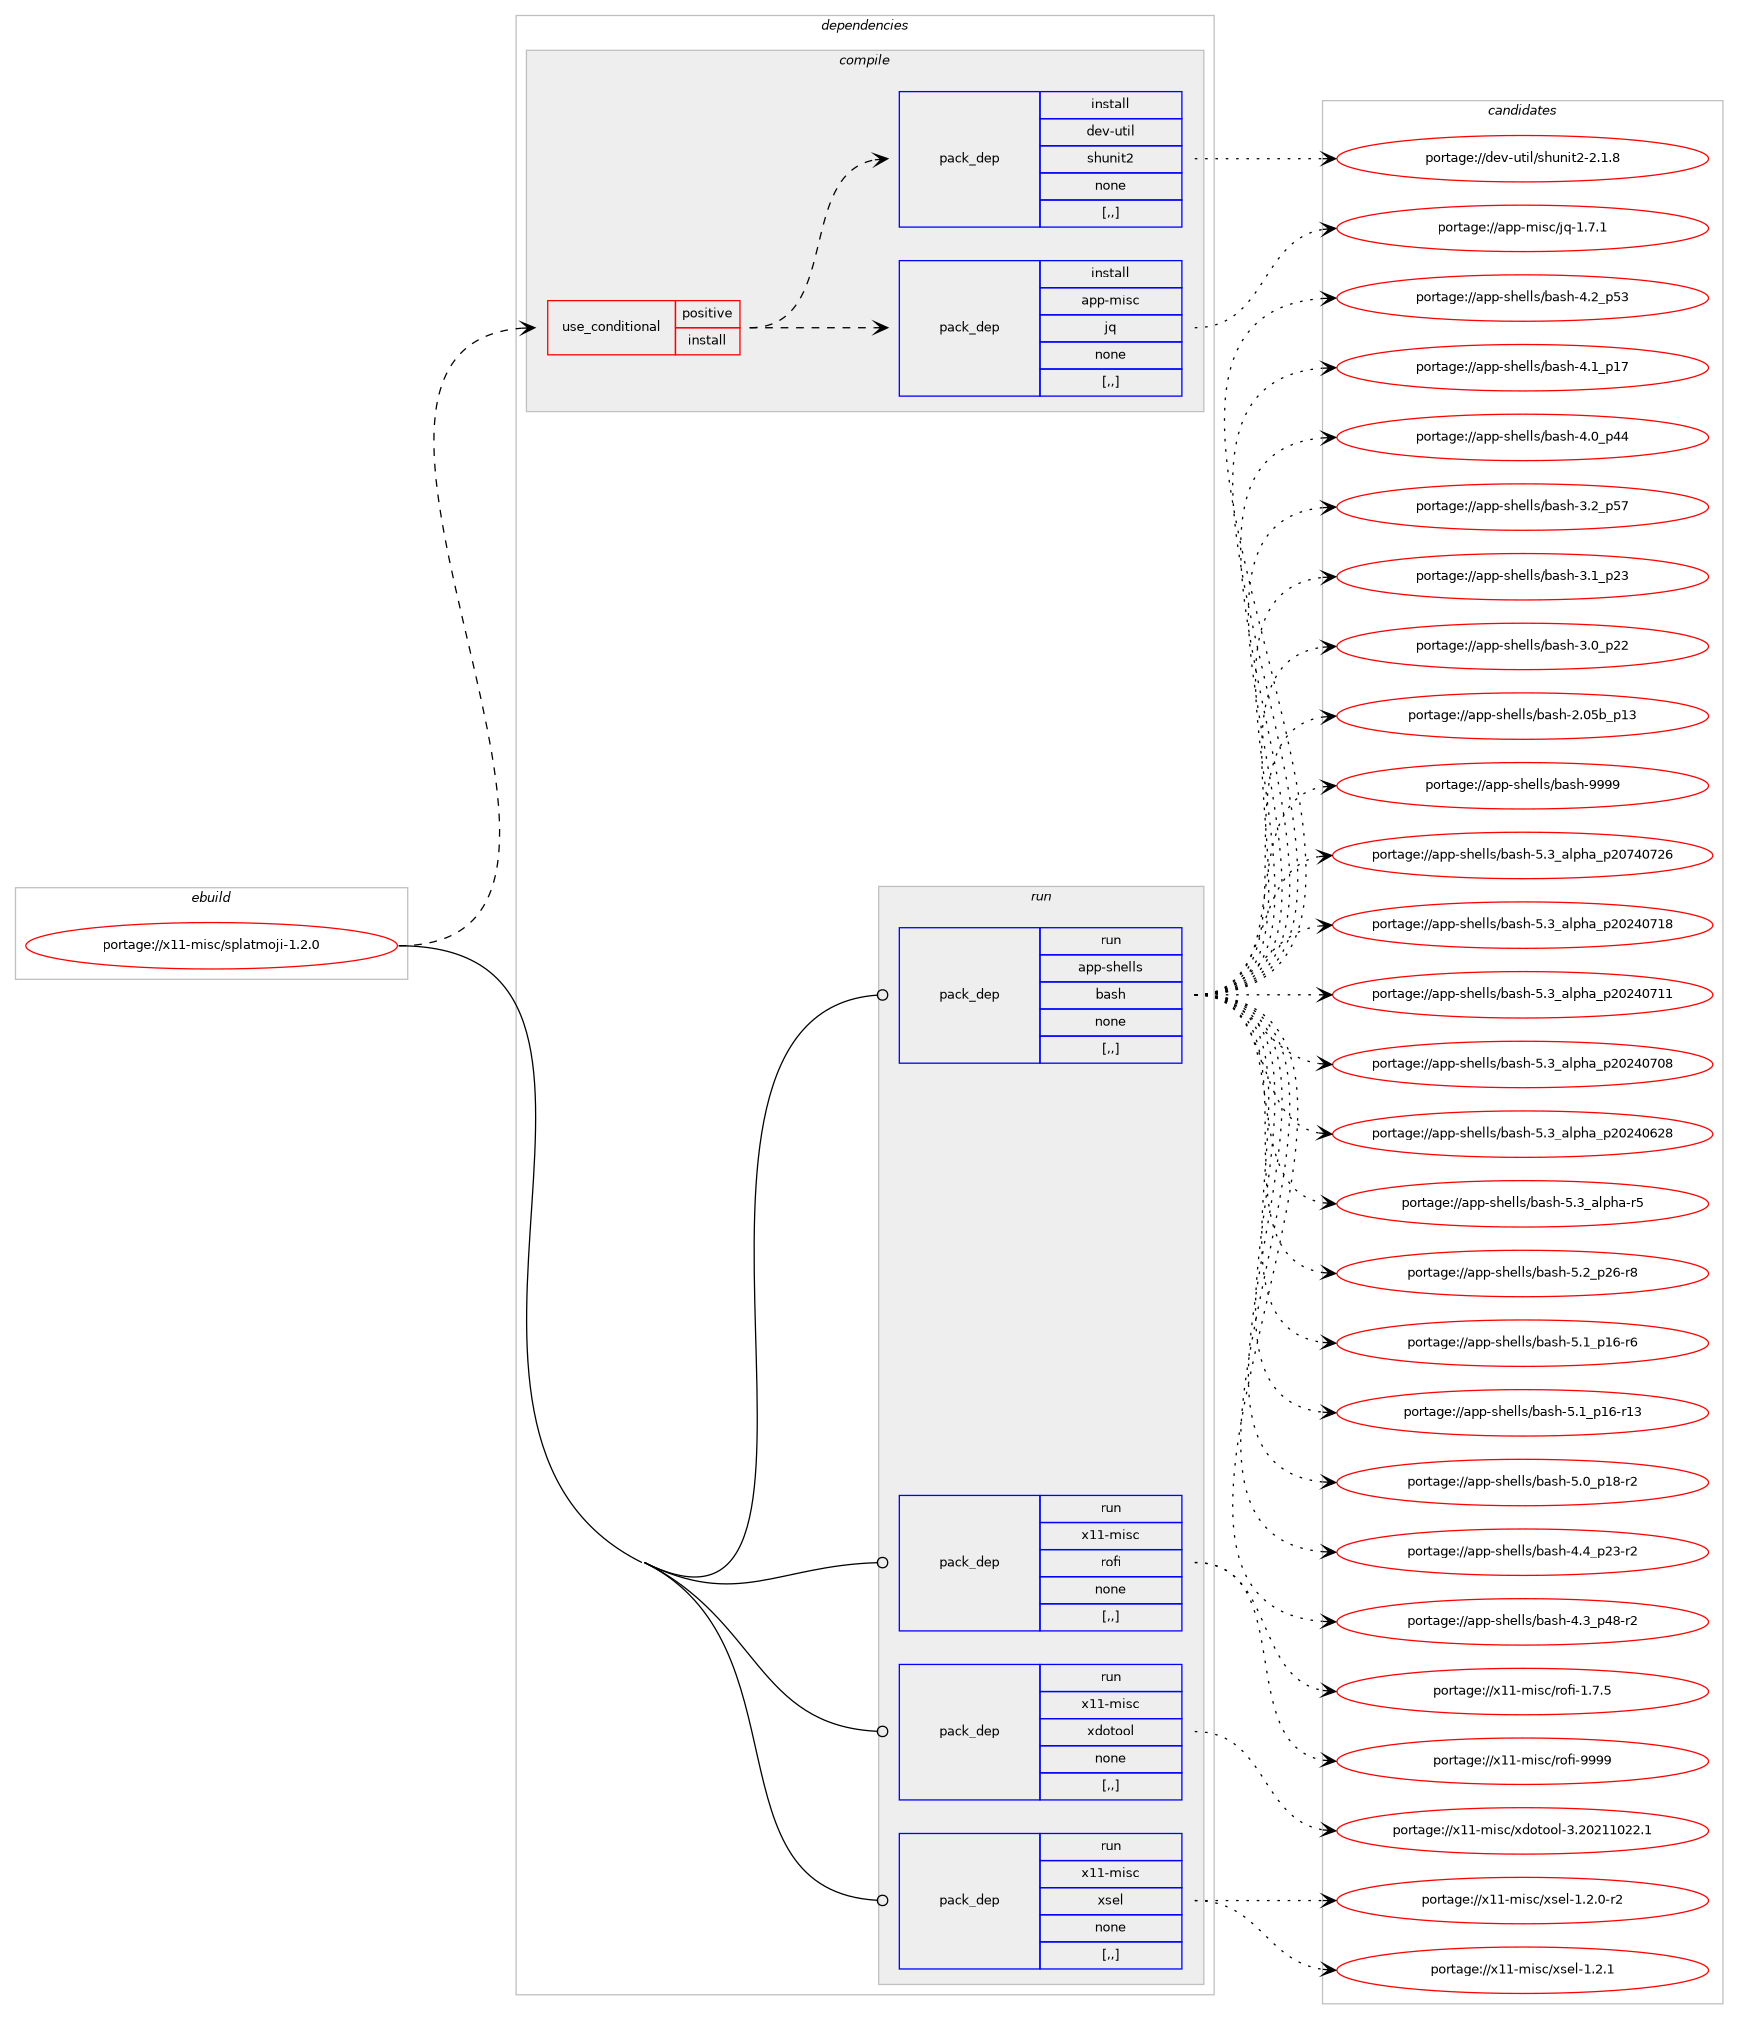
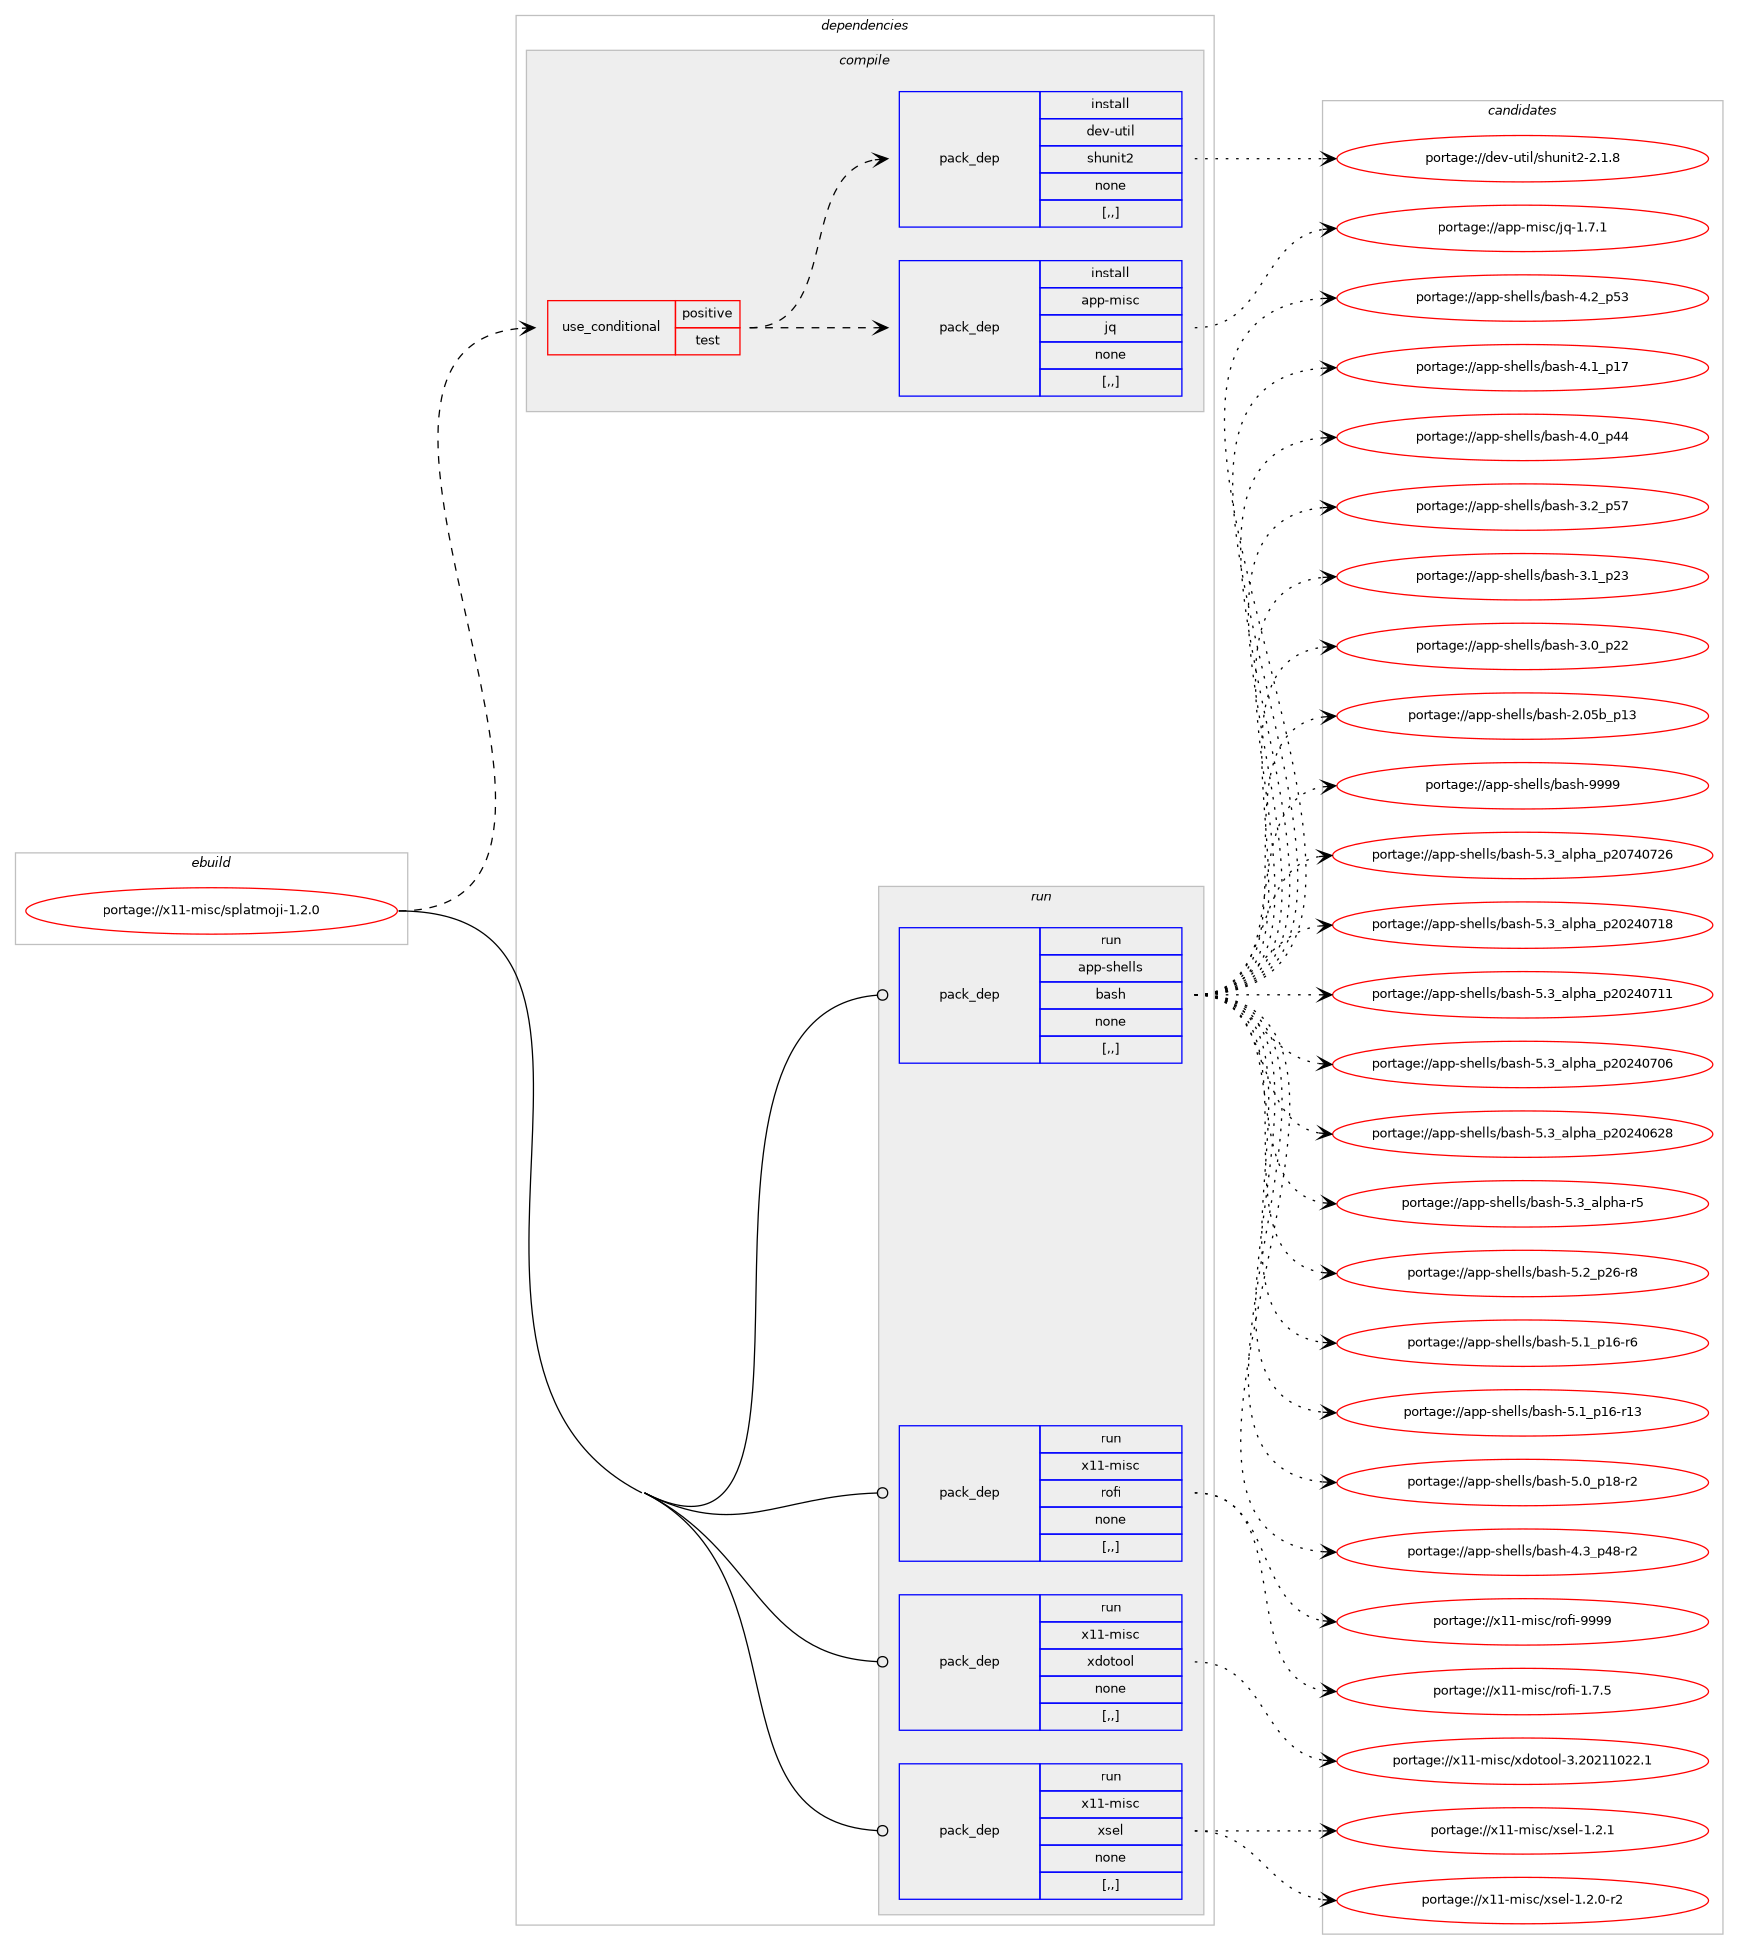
node "use_conditional": text "install" -> "test"
node "portage://app-shells/bash-5.3_alpha_p20240708": label "portage://app-shells/bash-5.3_alpha_p20240708" -> "portage://app-shells/bash-5.3_alpha_p20240706"
node "portage://app-shells/bash-4.4_p23-r2": removed
